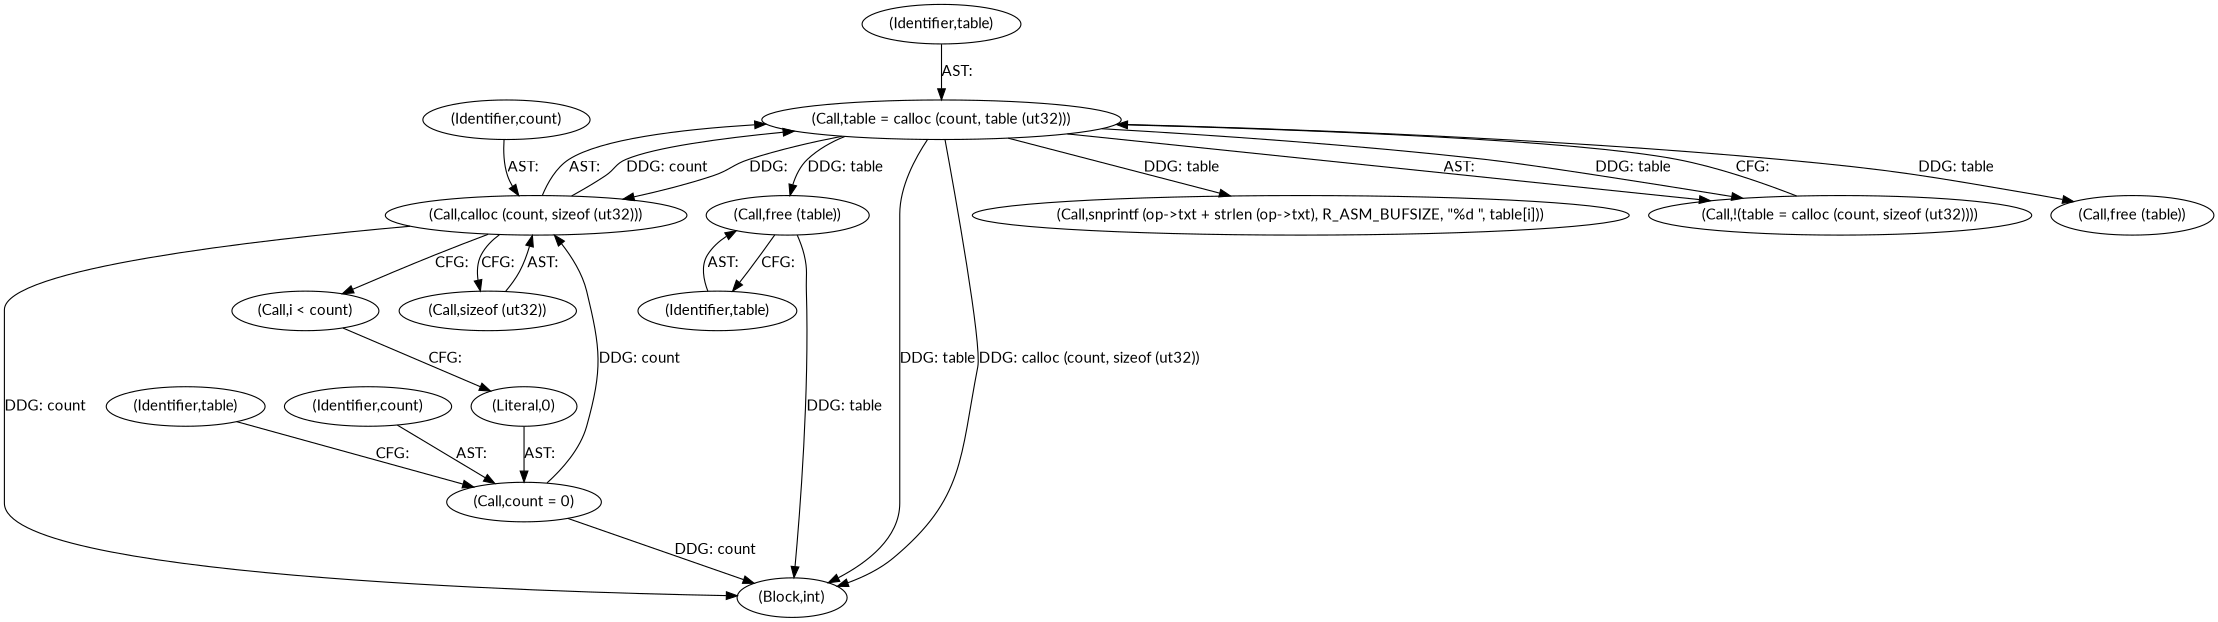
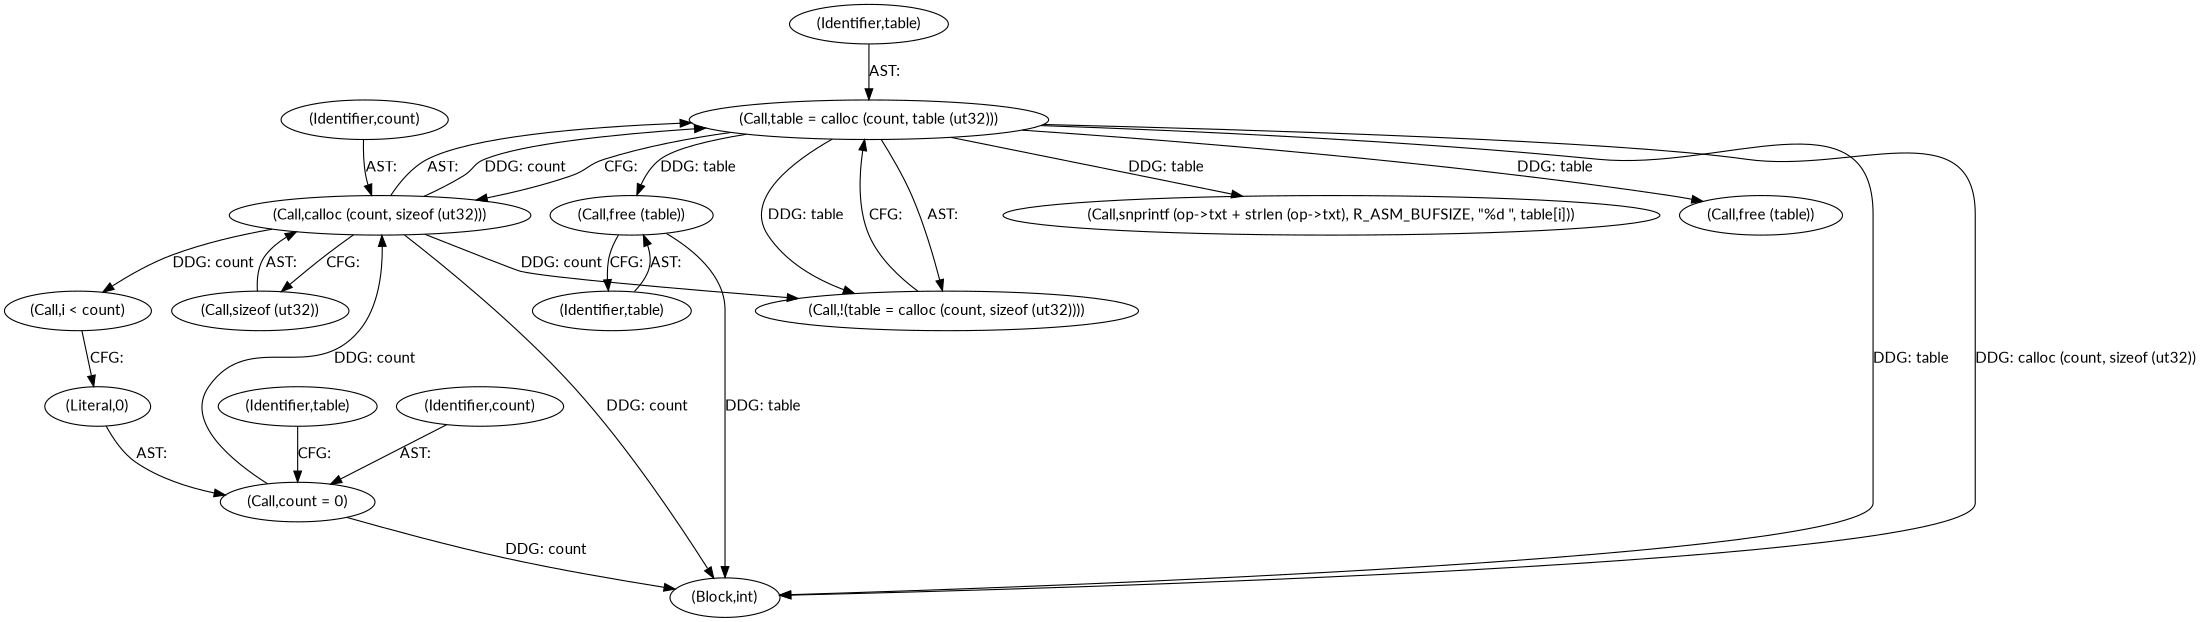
edge "(Call,table = calloc (count, table (ut32)))" -> "(Call,calloc (count, sizeof (ut32)))": label "DDG: " -> "CFG: "
edge "(Call,calloc (count, sizeof (ut32)))" -> "(Call,i < count)": label "CFG: " -> "DDG: count"
edge "(Call,calloc (count, sizeof (ut32)))" -> "(Call,!(table = calloc (count, sizeof (ut32))))": added, label "DDG: count"
